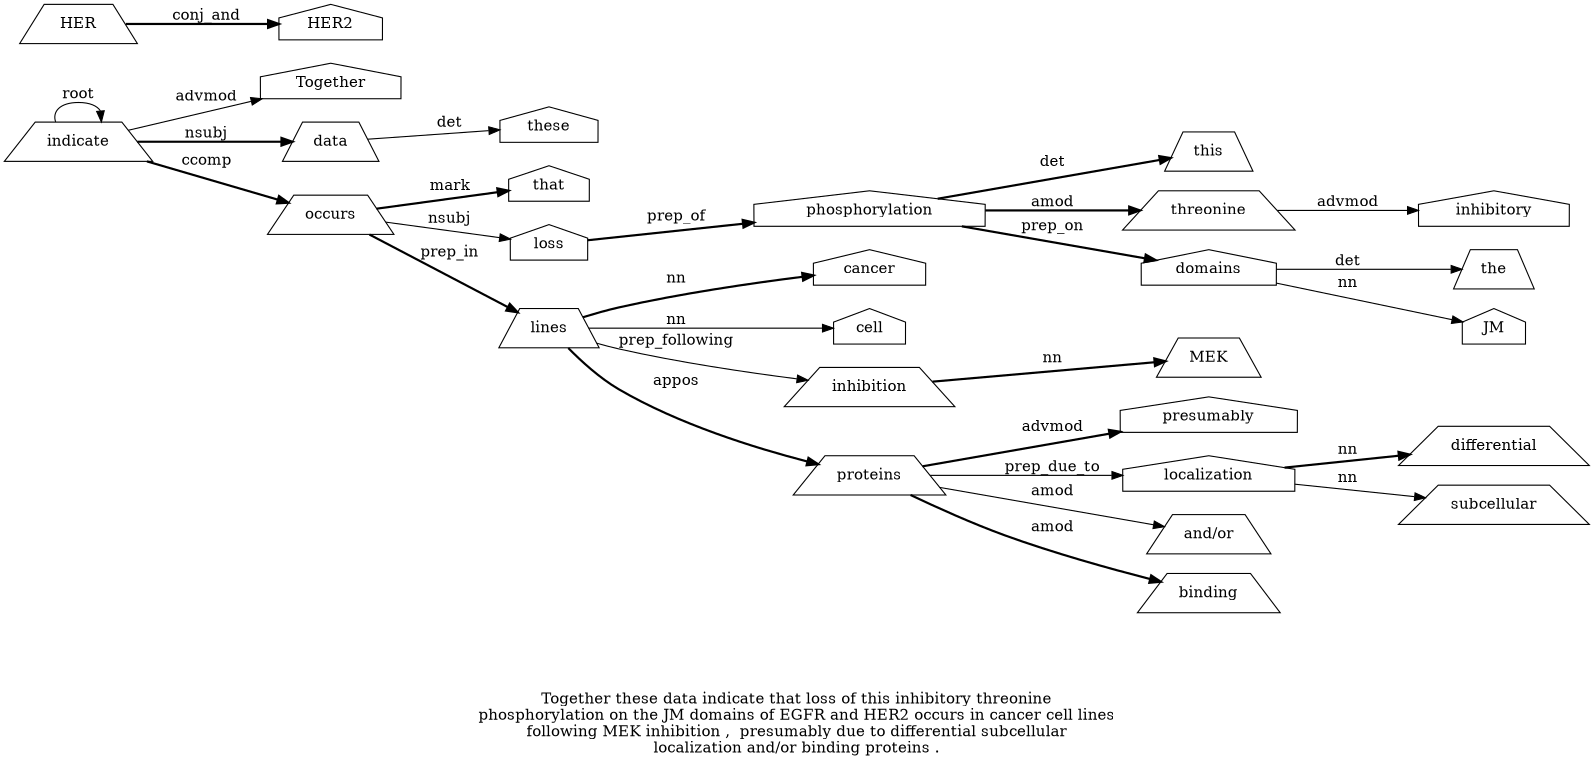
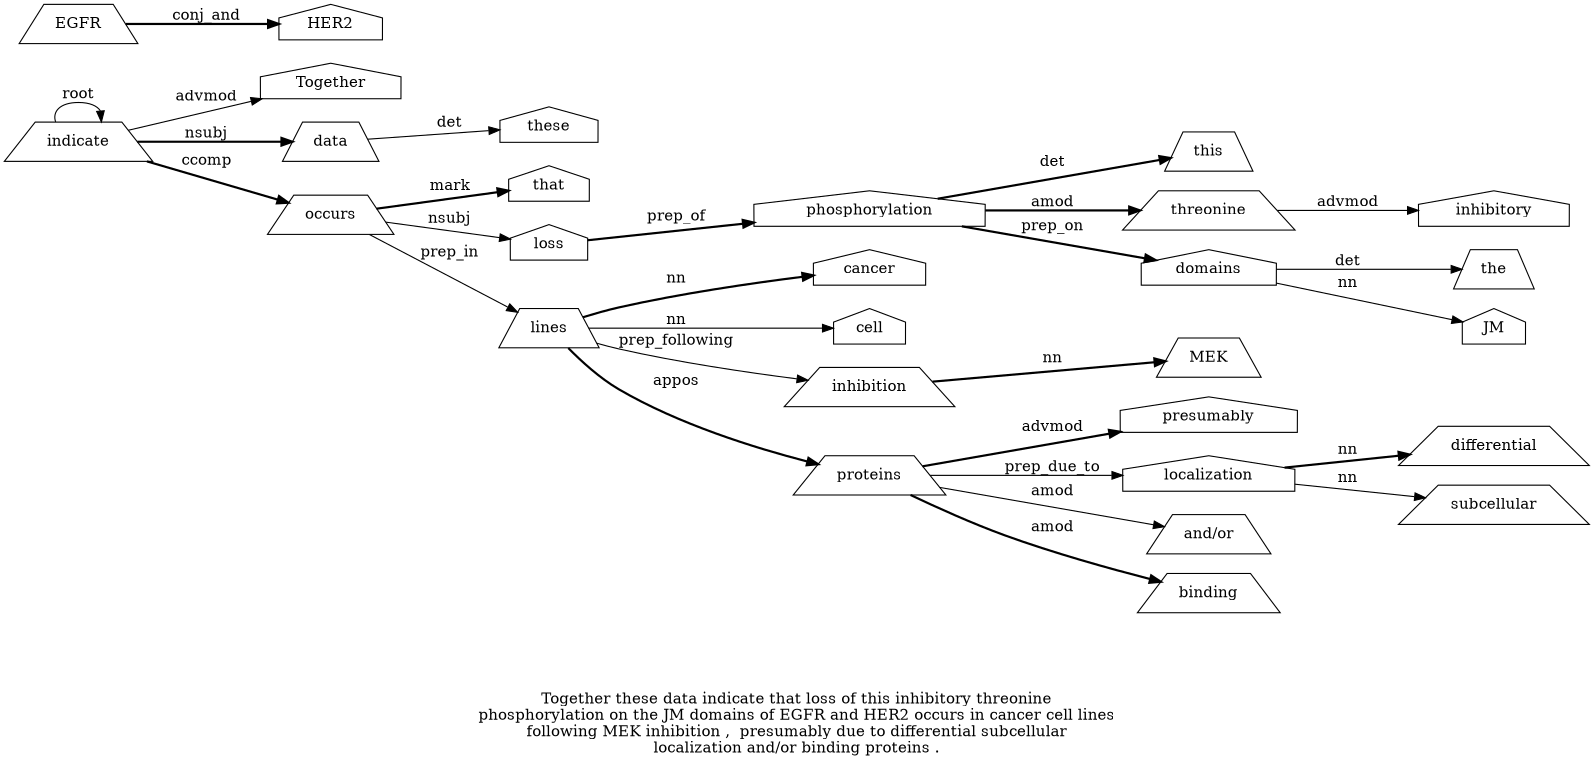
node "HER": label "HER" -> "EGFR"
edge "occurs" -> "lines": style bold -> solid
